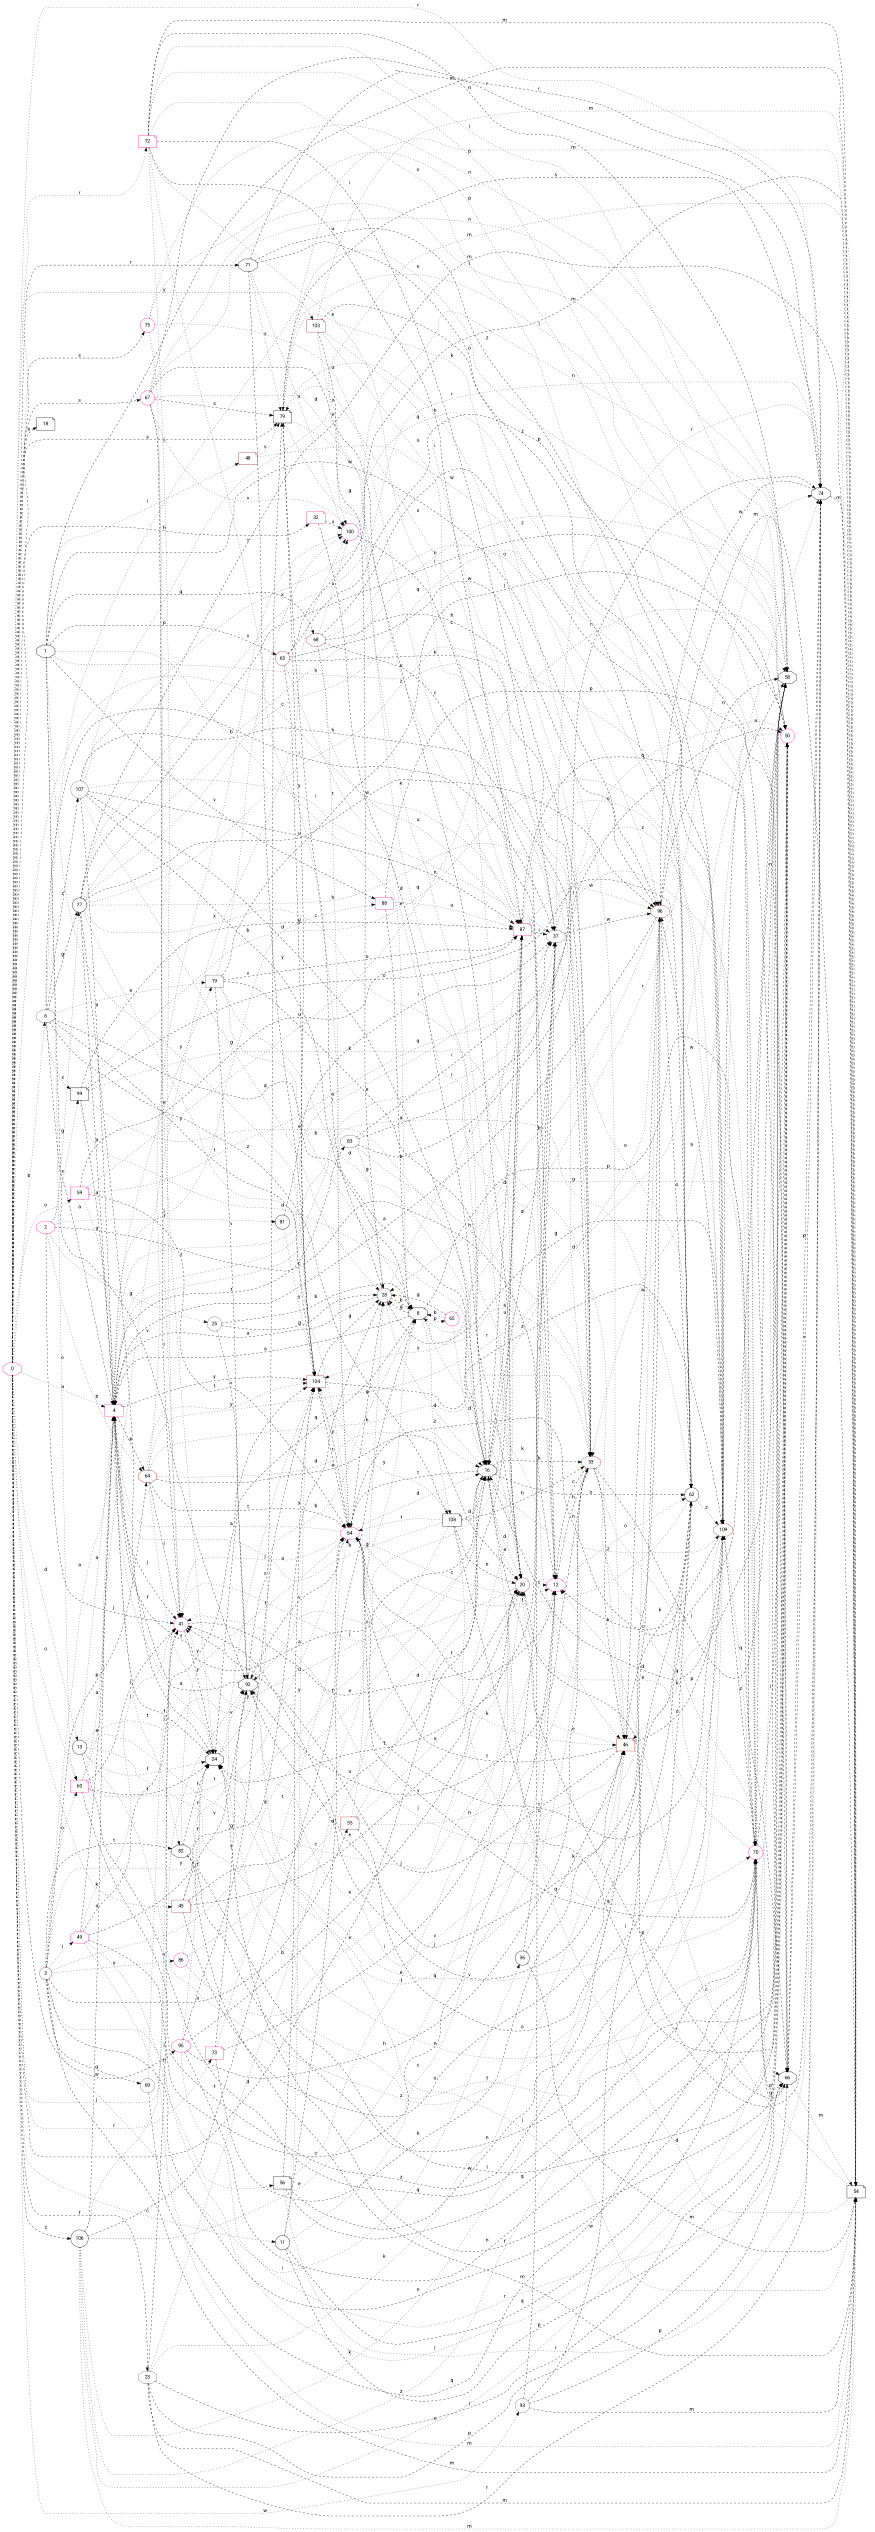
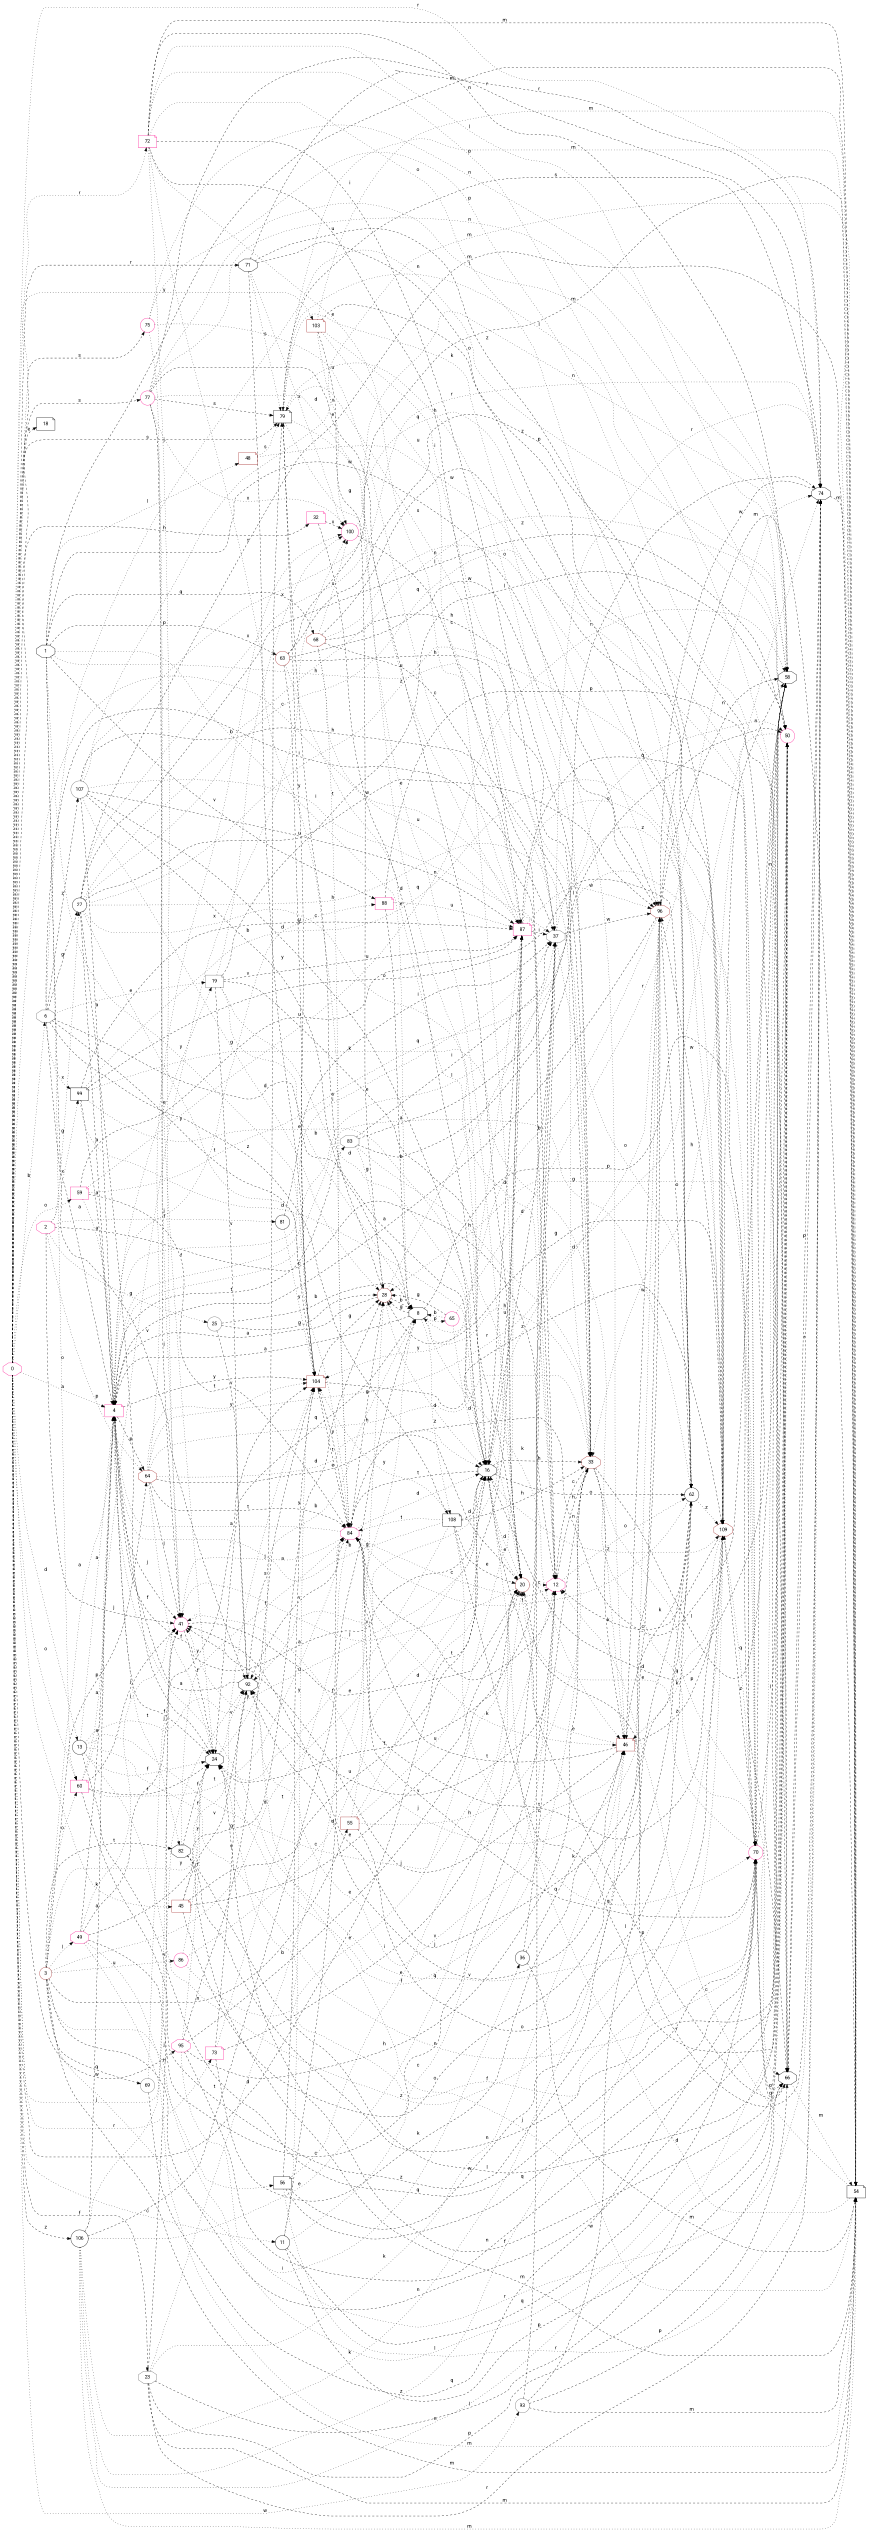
node "67": label "67" -> "77"
